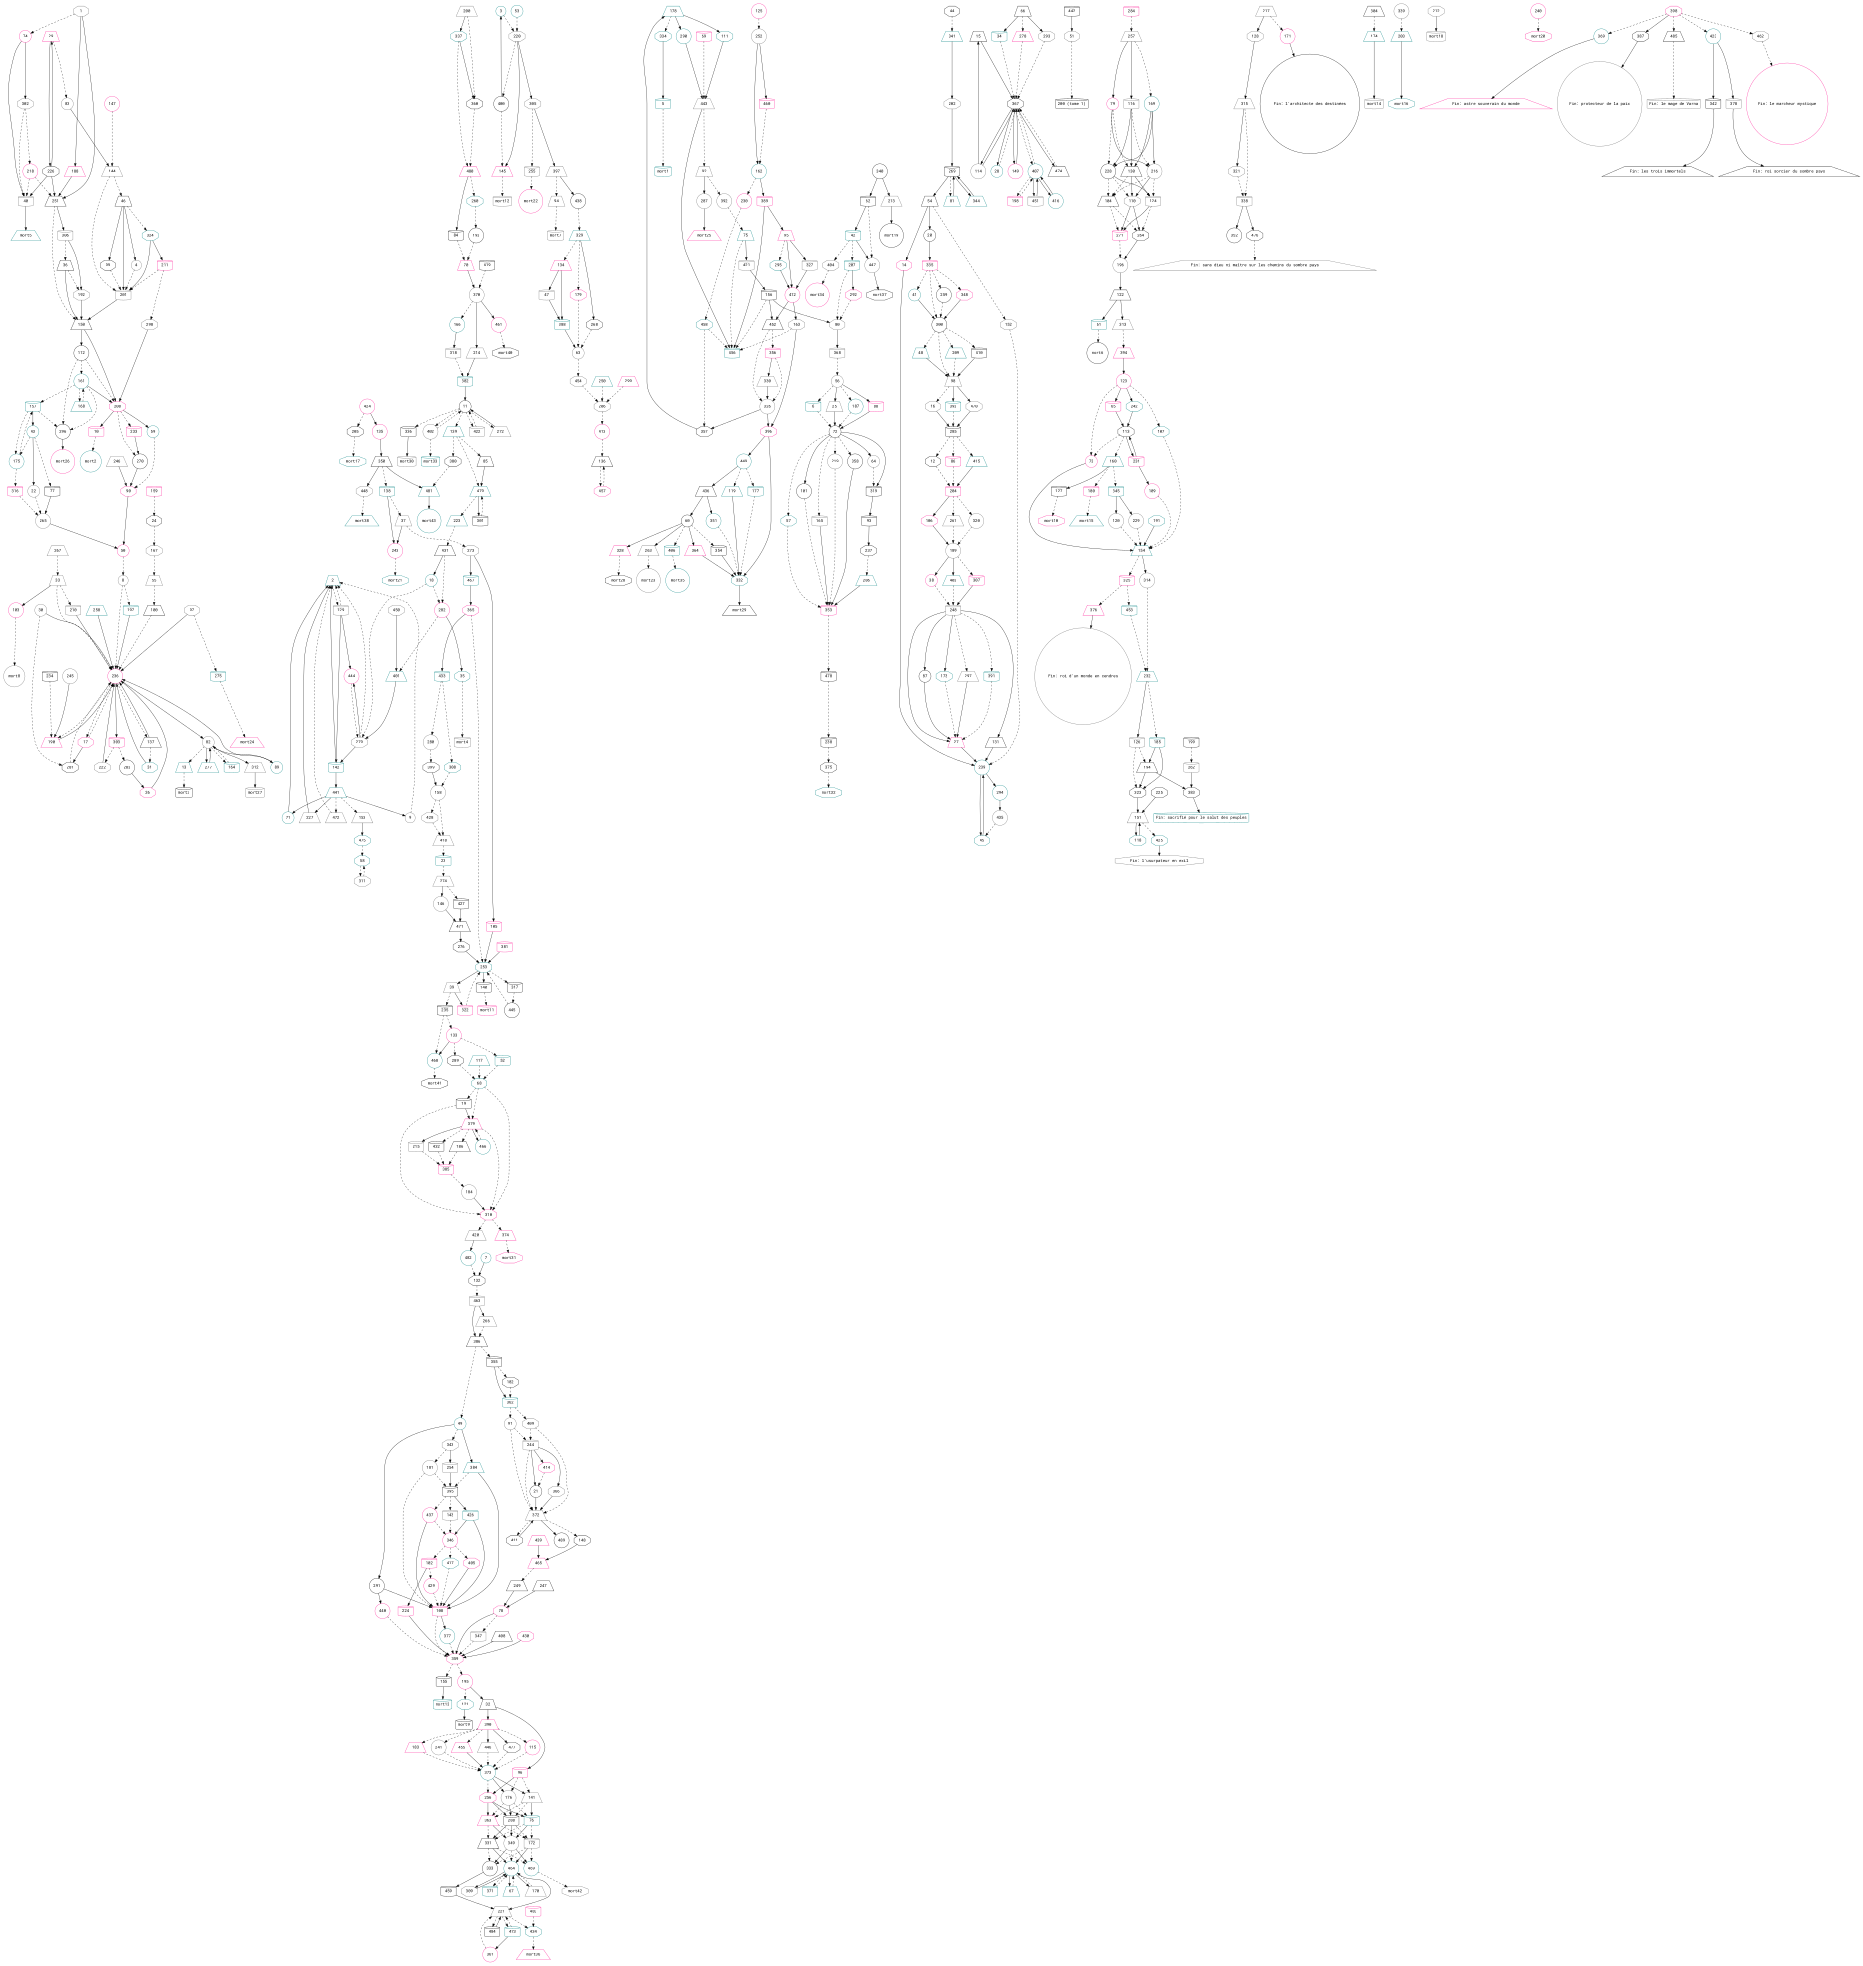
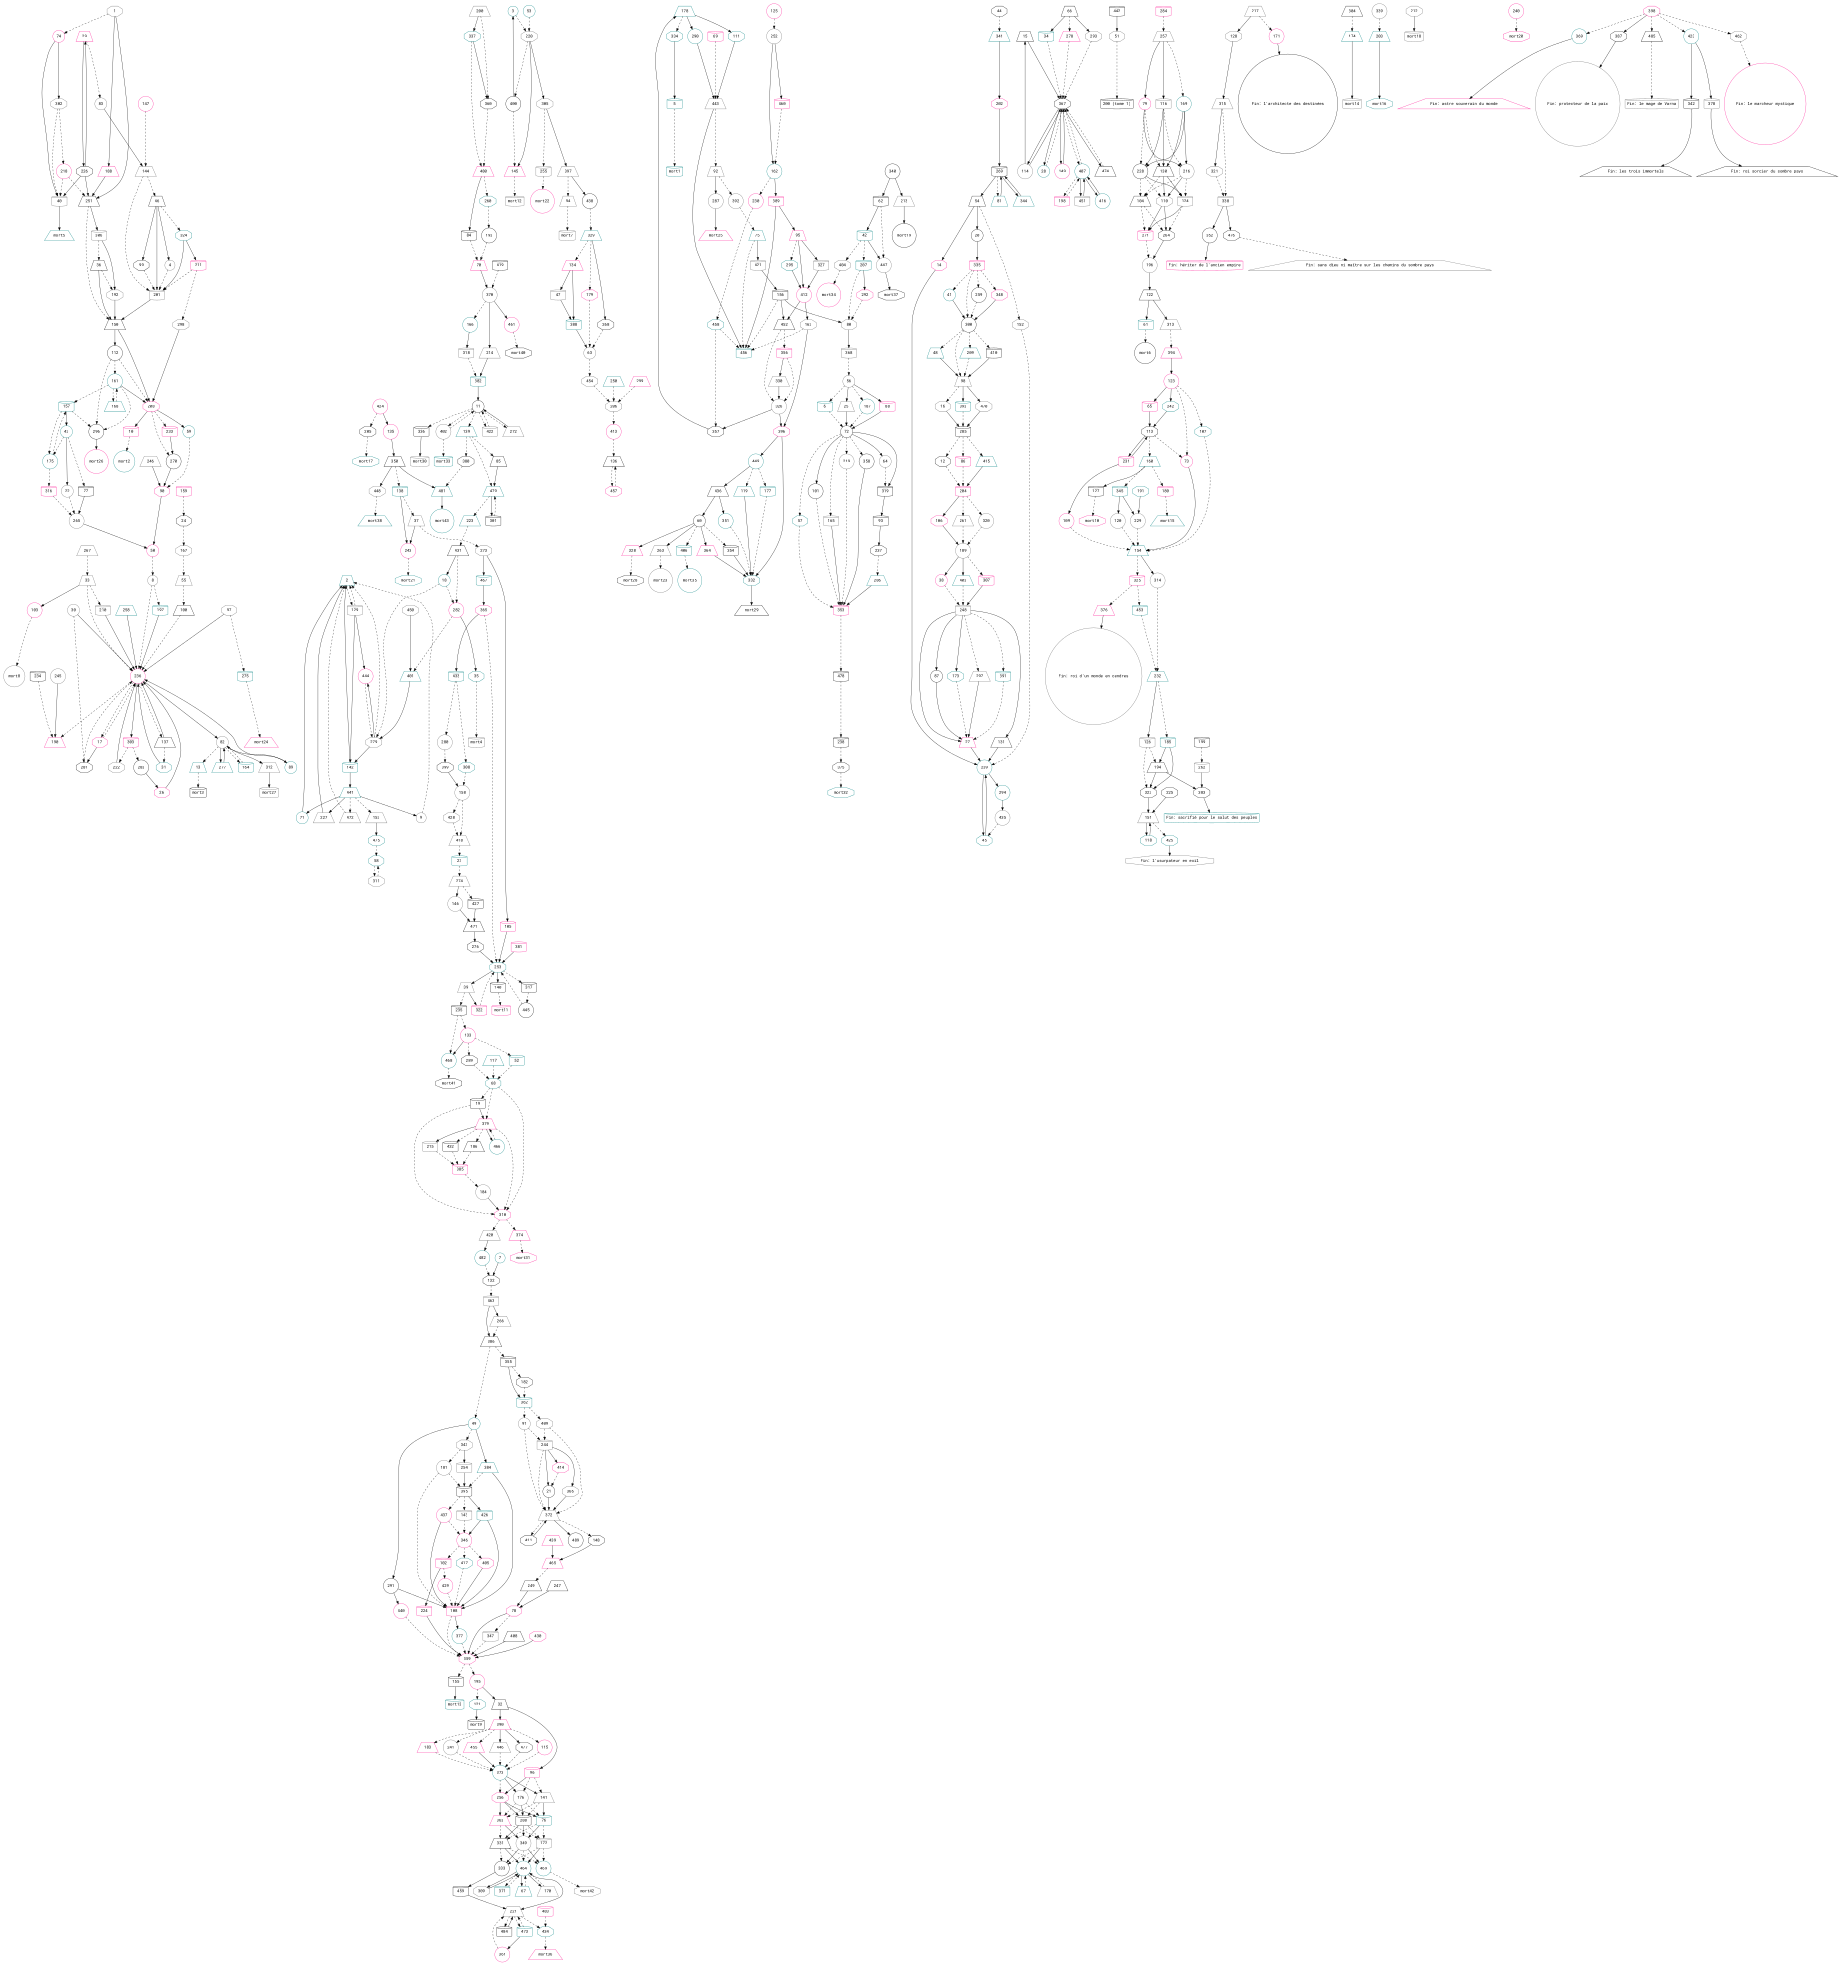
node "202": color gray40 -> deeppink
node "Fin: hériter de l'ancien empire": added
edge "191" -> "154": now "191" -> "229"
edge "190" -> "236": removed
